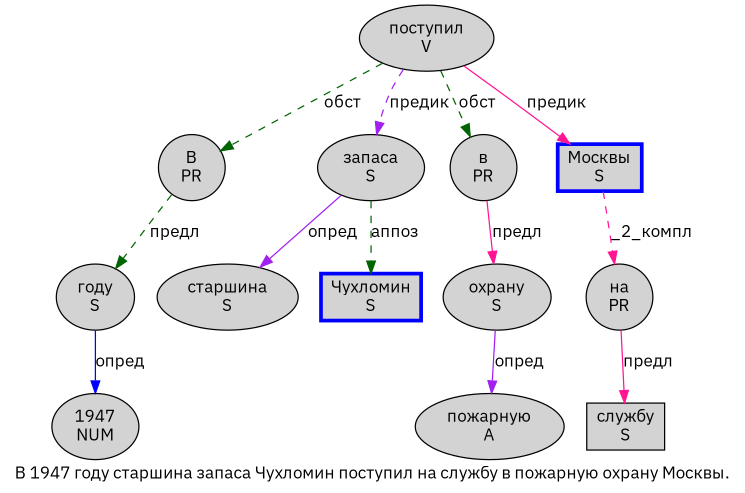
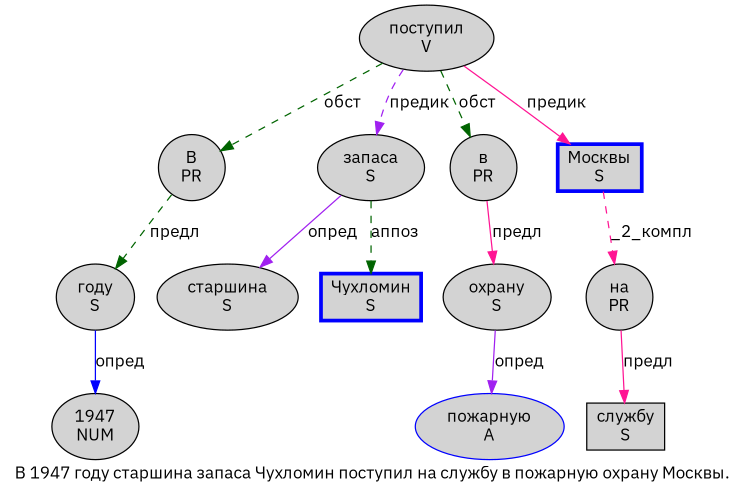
node "пожарную A": color black -> blue
